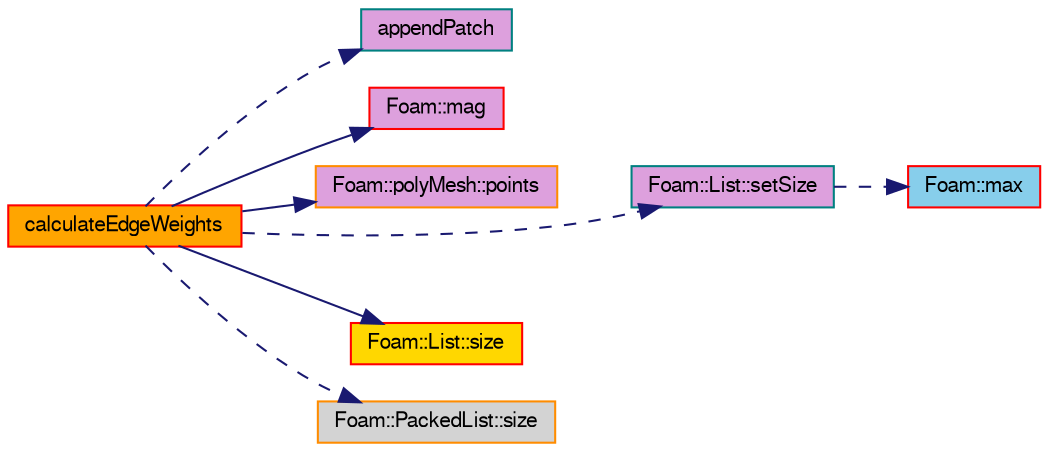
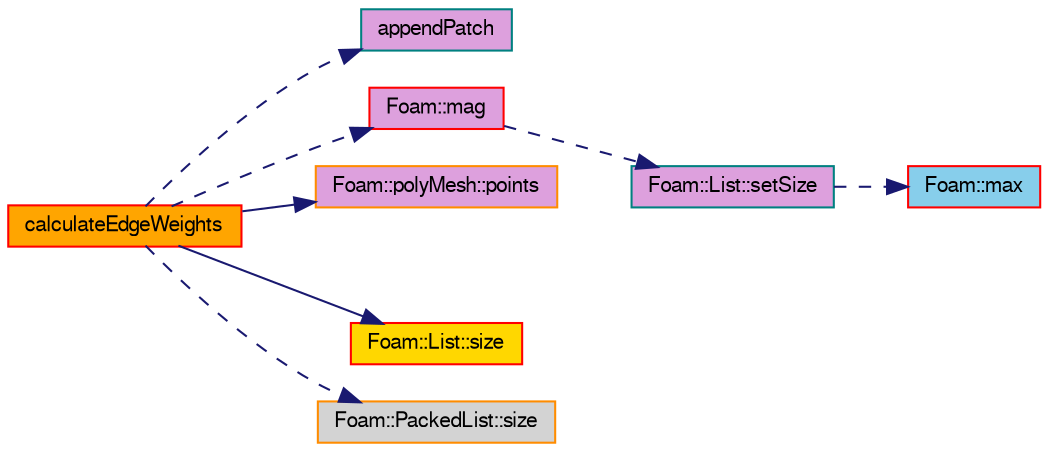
edge "calculateEdgeWeights" -> "Foam::mag": style solid -> dashed
edge "calculateEdgeWeights" -> "Foam::List::setSize": now "Foam::mag" -> "Foam::List::setSize"
